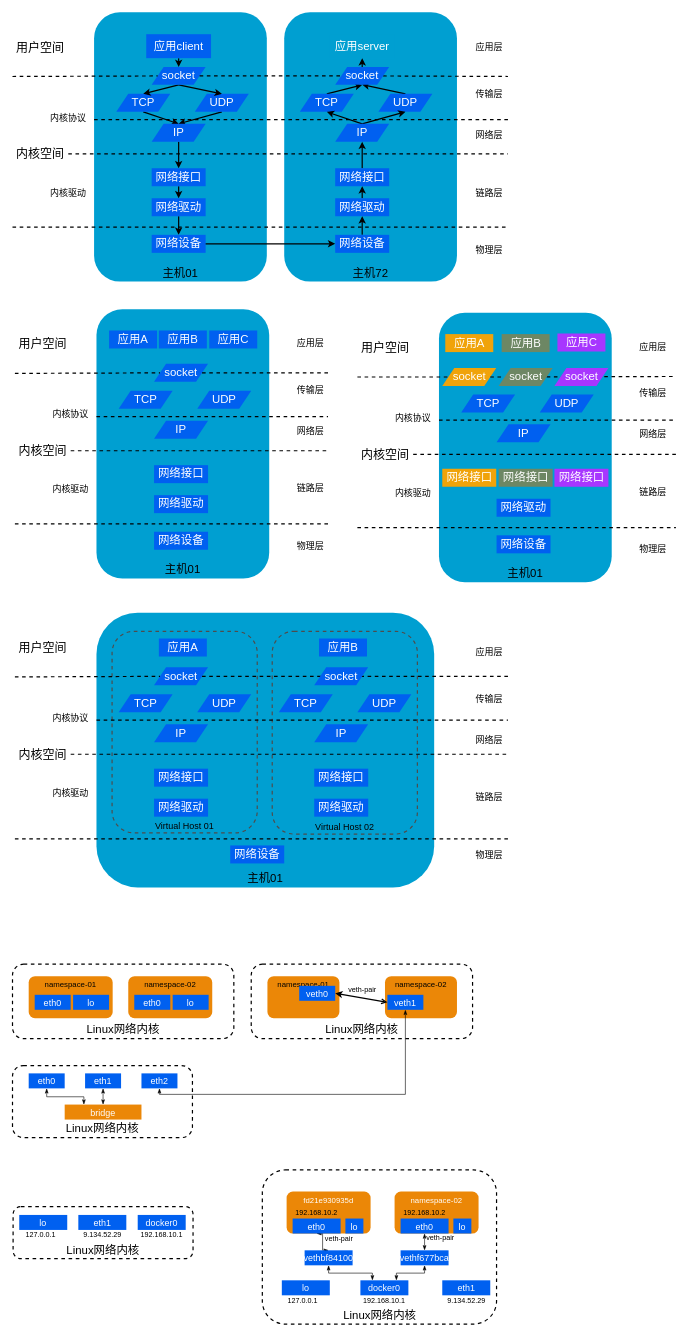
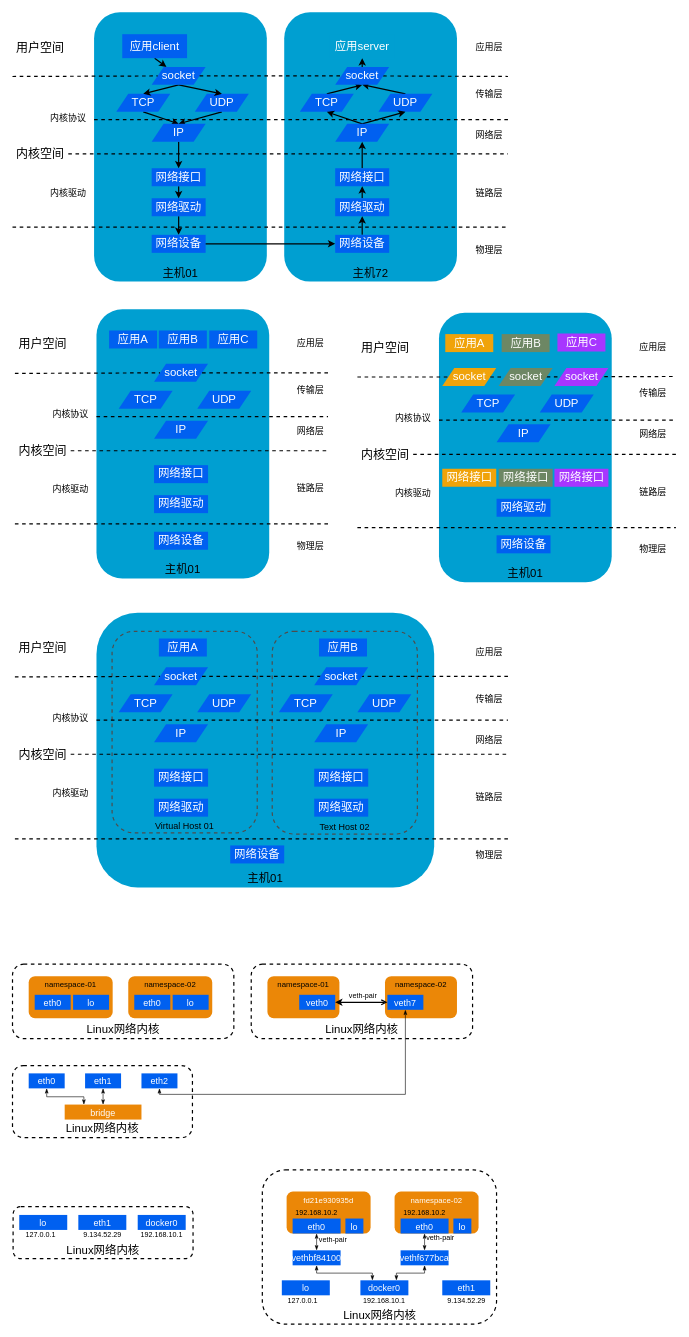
node "应用client": moved (179, 46) -> (155, 46)
node "Virtual Host 02": label "Virtual Host 02" -> "Text Host 02"
node "veth0": moved (317, 994) -> (317, 1003)
node "veth1": label "veth1" -> "veth7"
node "vethbf84100": moved (329, 1258) -> (317, 1258)
